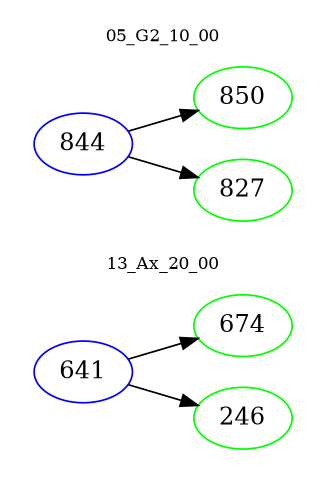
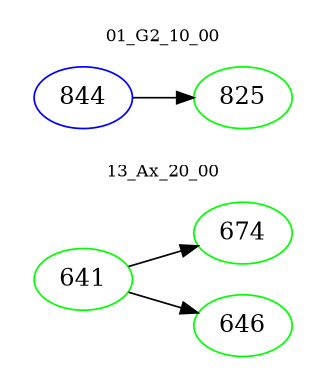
cluster "05_G2_10_00": label "05_G2_10_00" -> "01_G2_10_00"
node "850": removed
node "827": label "827" -> "825"
node "641": color blue -> green
node "246": label "246" -> "646"
